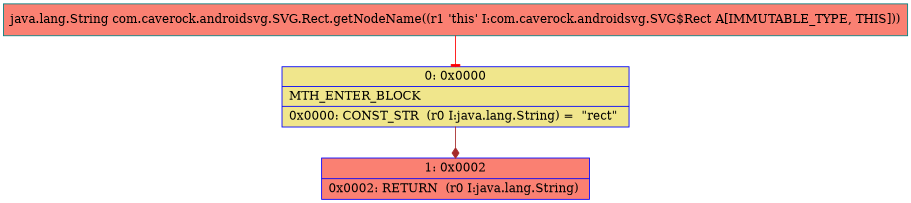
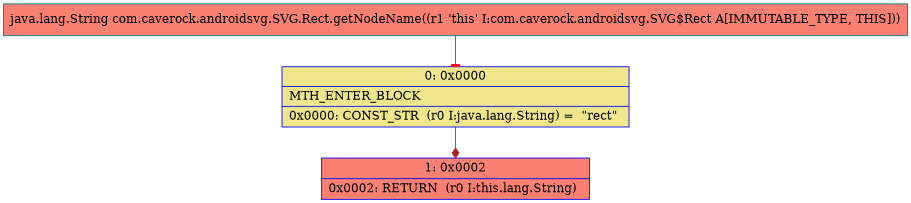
node "1: 0x0002": text "0x0002: RETURN  (r0 I:java.lang.String)" -> "0x0002: RETURN  (r0 I:this.lang.String)"
